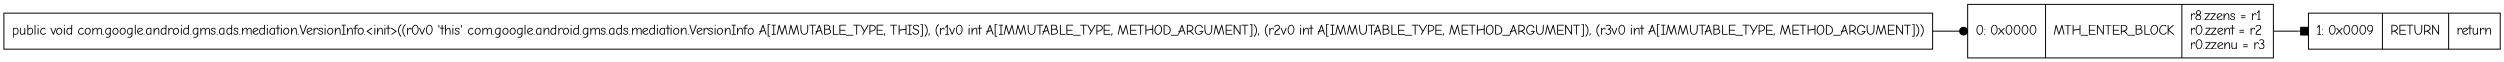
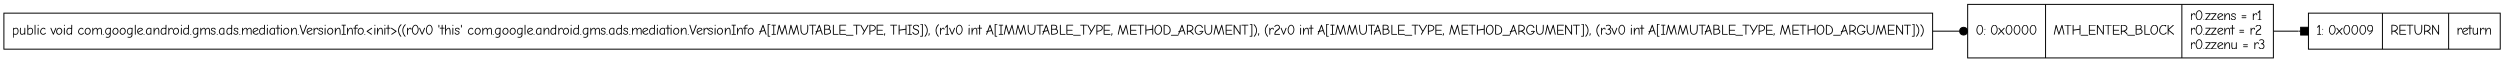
node "0: 0x0000": text "r8.zzens = r1" -> "r0.zzens = r1"
